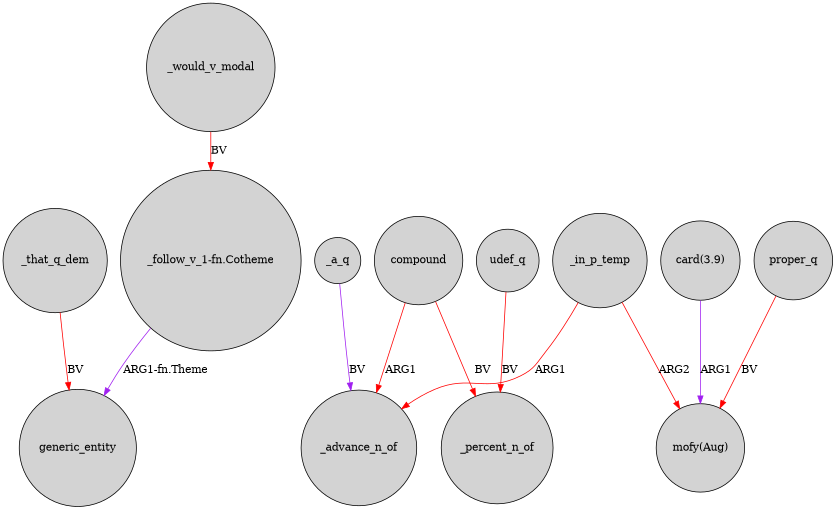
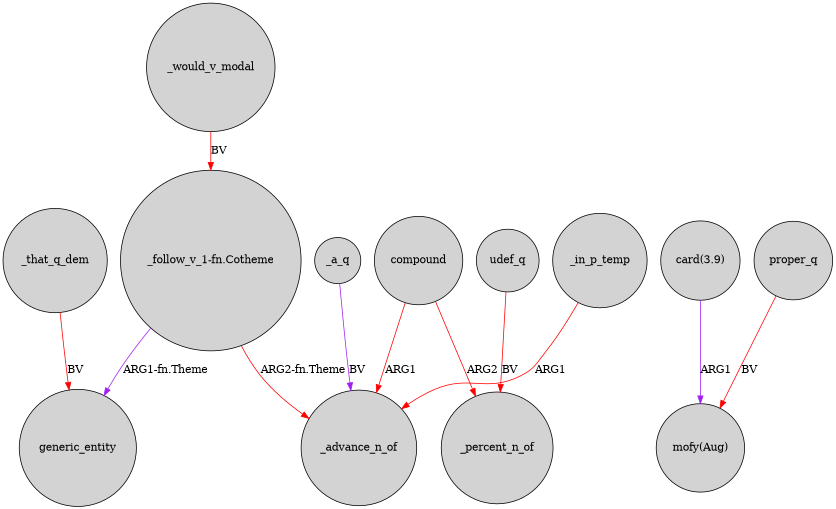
edge "_in_p_temp" -> "mofy(Aug)": removed, label "ARG2"
edge "compound" -> "_percent_n_of": label "BV" -> "ARG2"
edge "_follow_v_1-fn.Cotheme" -> "_advance_n_of": added, label "ARG2-fn.Theme"
